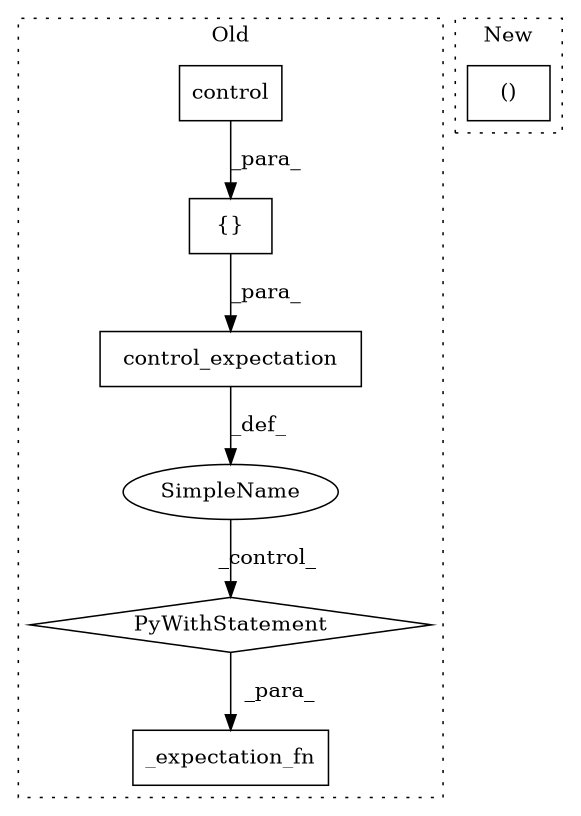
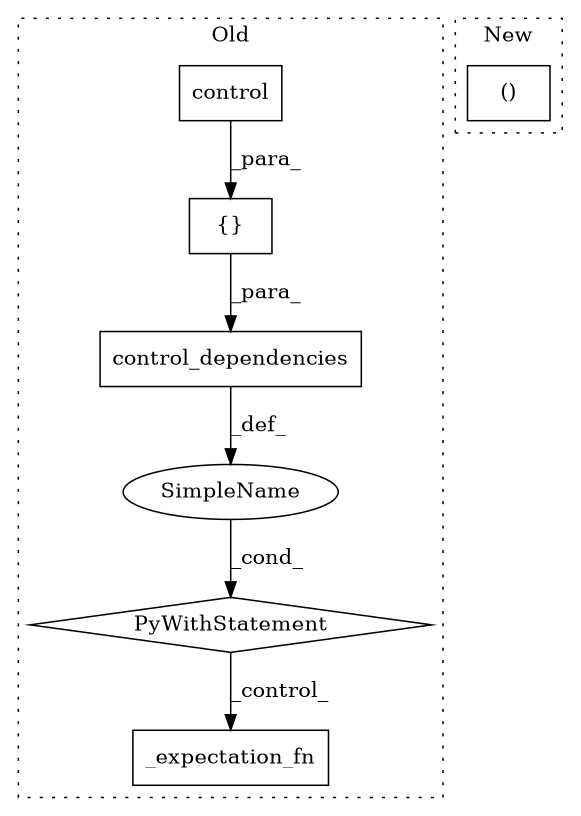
node "control_expectation": label "control_expectation" -> "control_dependencies"
edge "SimpleName" -> "PyWithStatement": label "_control_" -> "_cond_"
edge "PyWithStatement" -> "_expectation_fn": label "_para_" -> "_control_"
